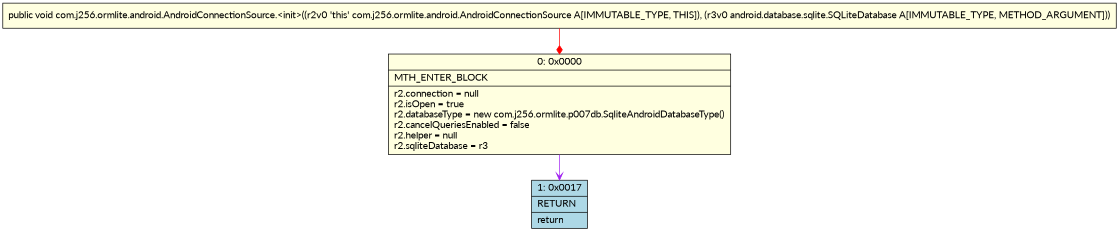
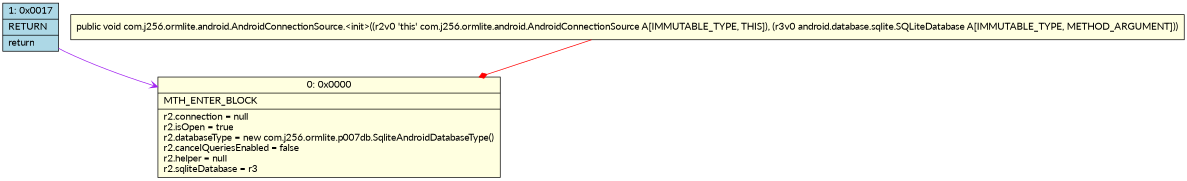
edge "0: 0x0000" -> "1: 0x0017": reversed
